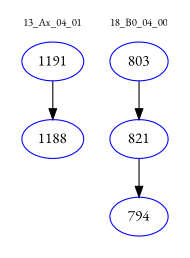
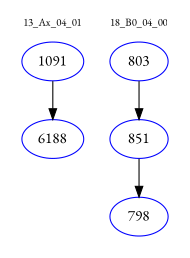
node "1191": label "1191" -> "1091"
node "1188": label "1188" -> "6188"
node "821": label "821" -> "851"
node "794": label "794" -> "798"
